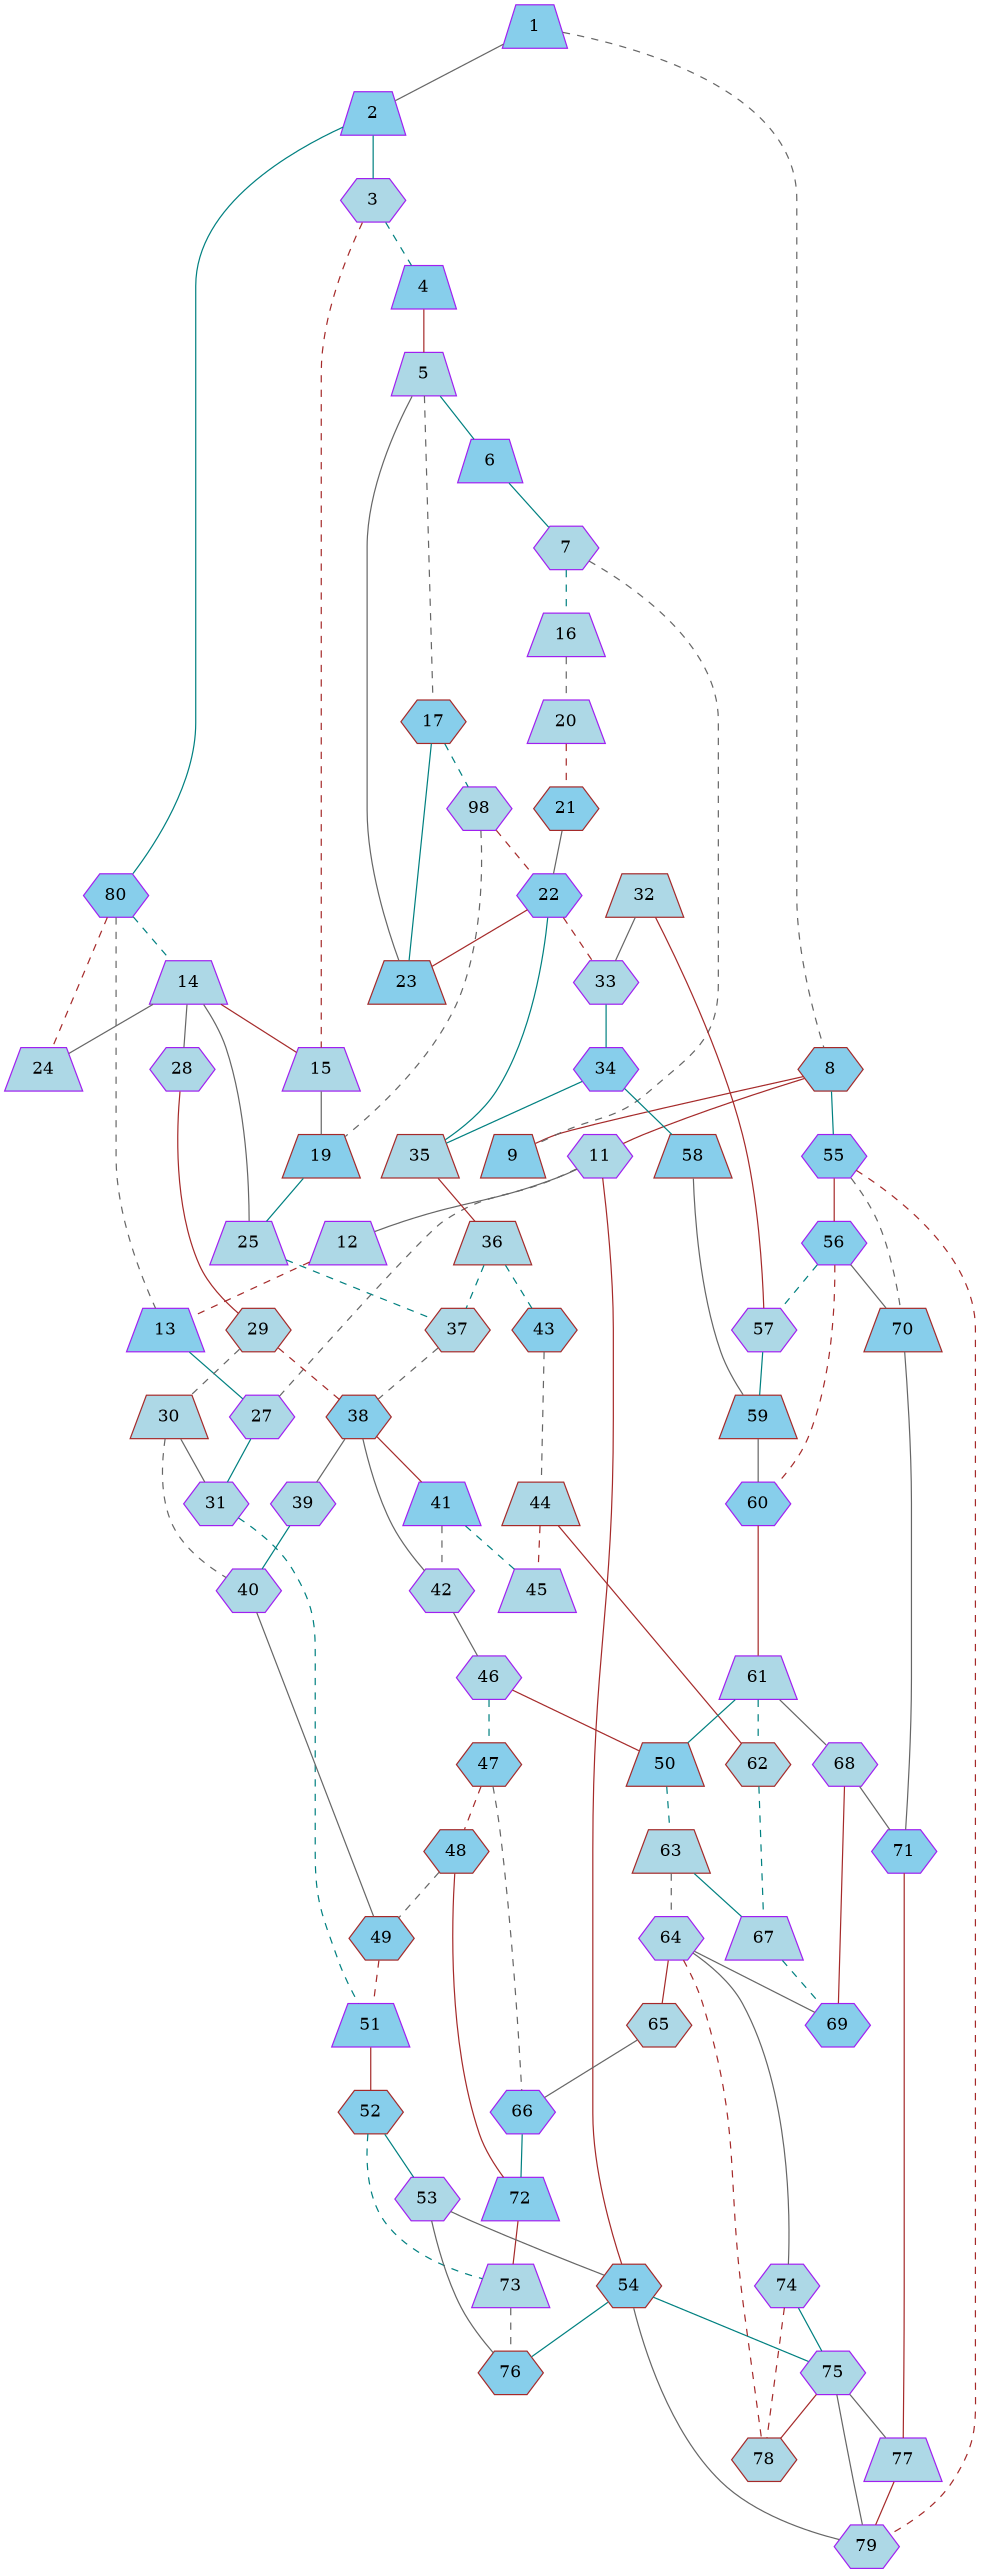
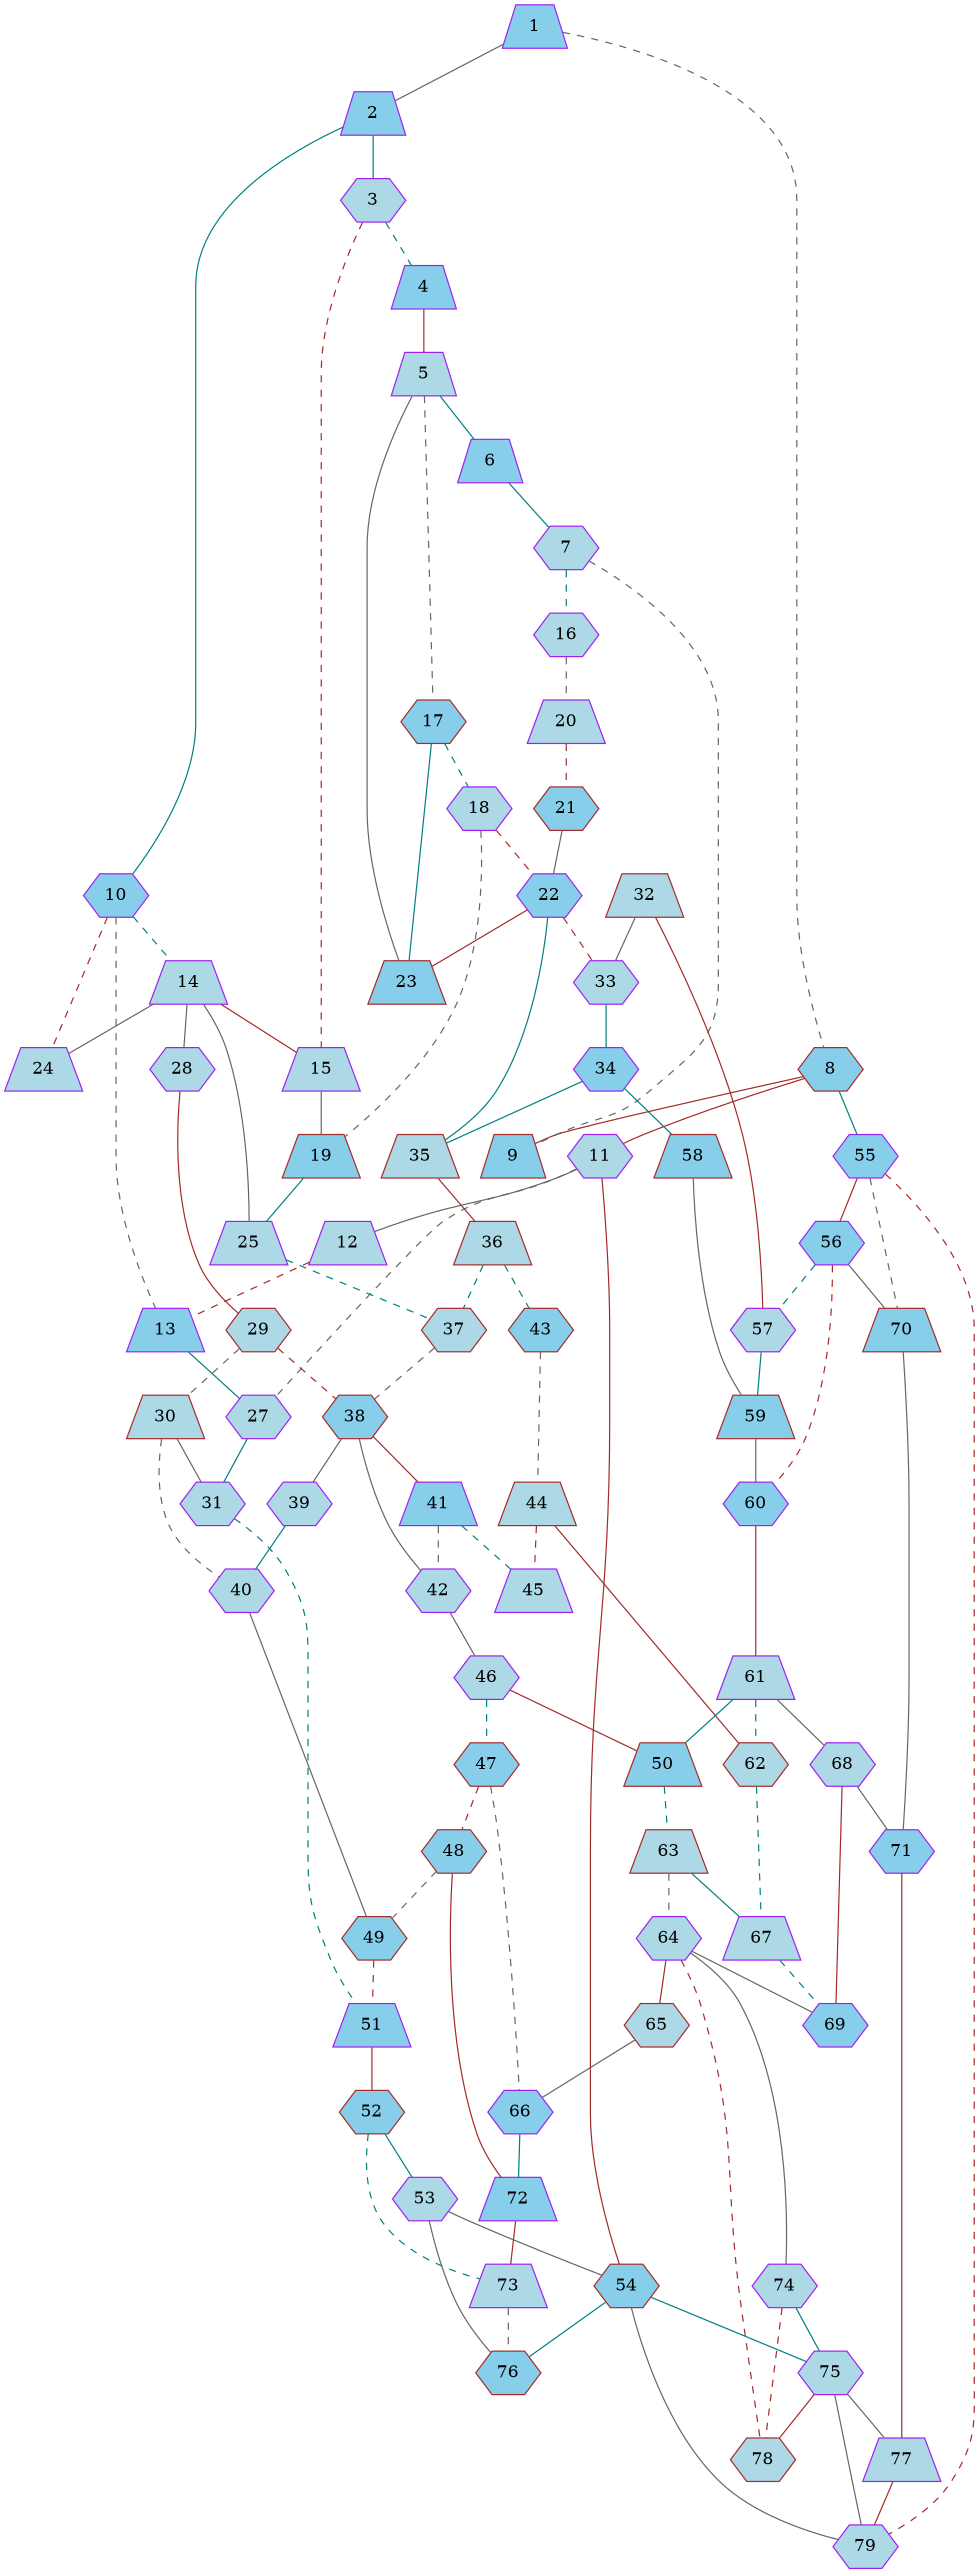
node "16": shape trapezium -> hexagon
node "98": label "98" -> "18"
node "80": label "80" -> "10"
